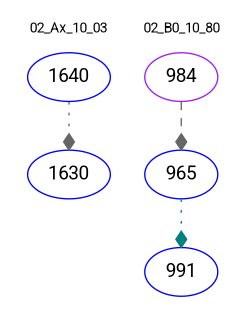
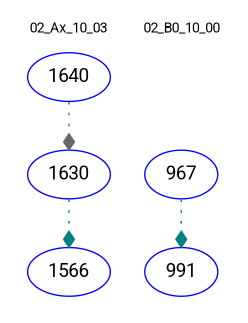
cluster "02_B0_10_80": label "02_B0_10_80" -> "02_B0_10_00"
node "984": removed
node "965": label "965" -> "967"
node "1566": added
